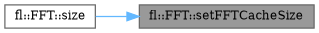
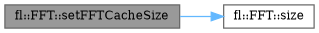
edge "fl::FFT::size" -> "fl::FFT::setFFTCacheSize": reversed
